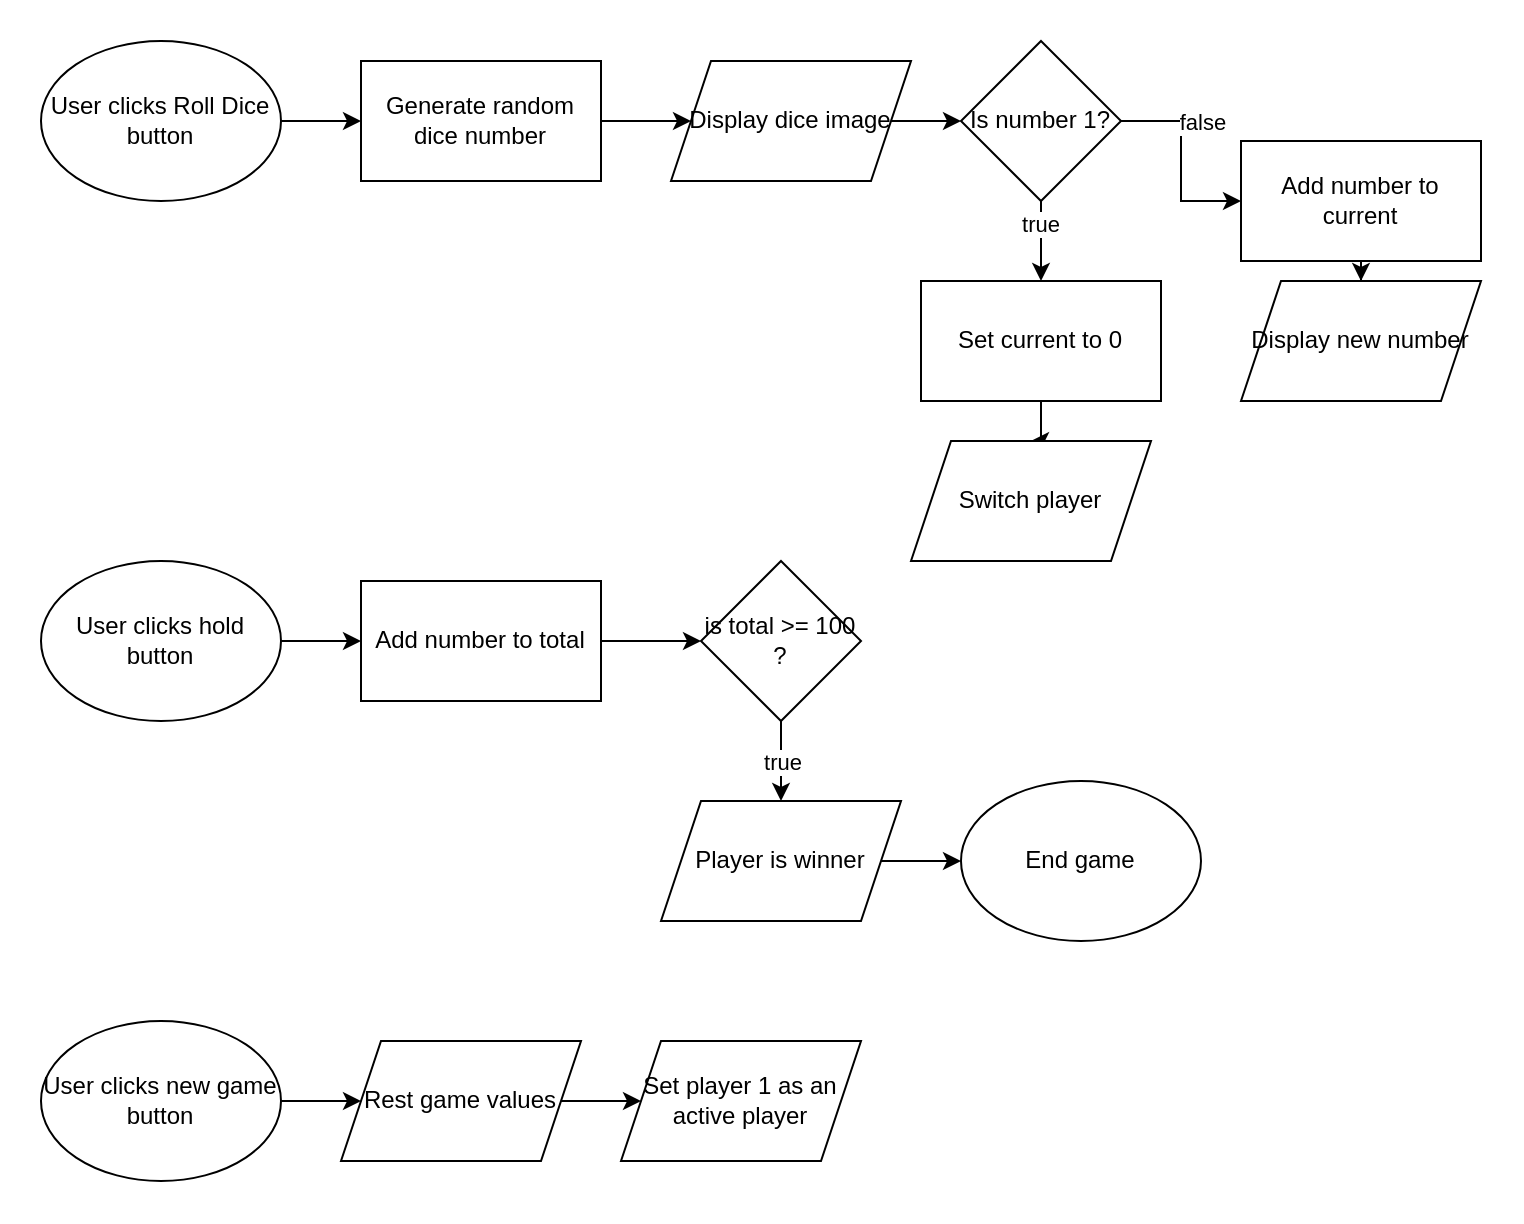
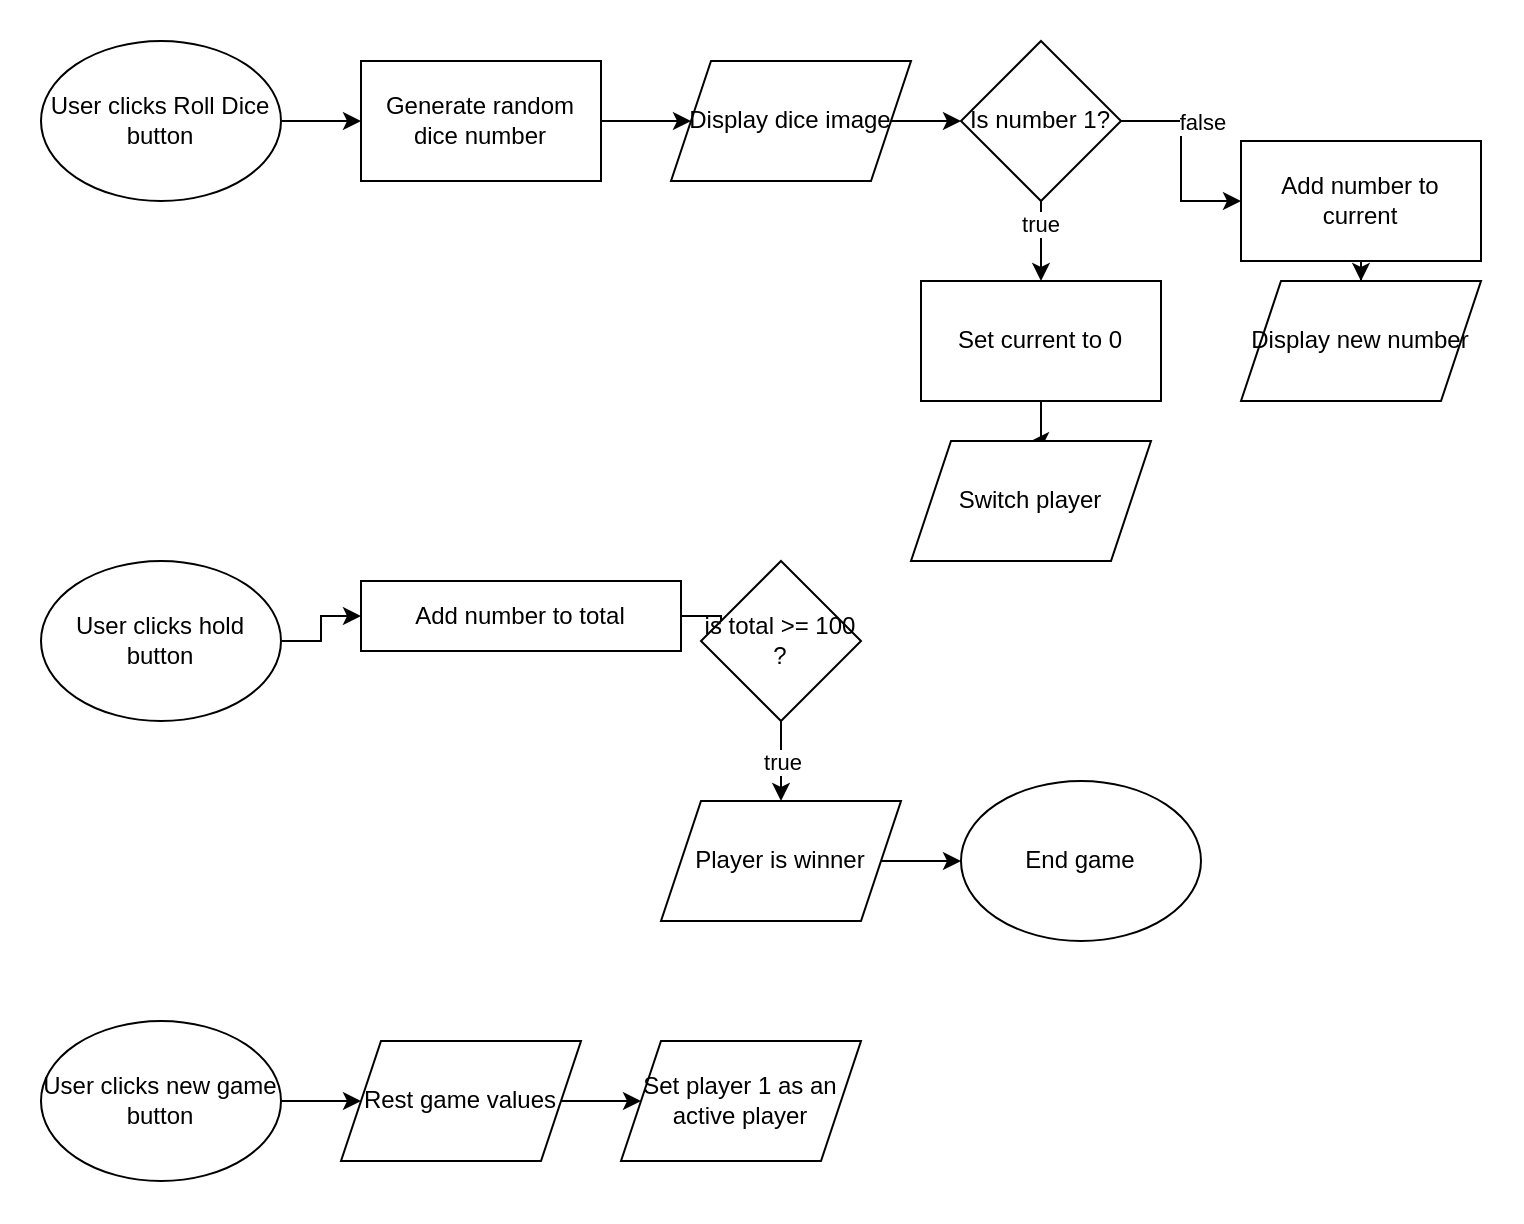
node "Add number to total": size 240x120 -> 320x70
